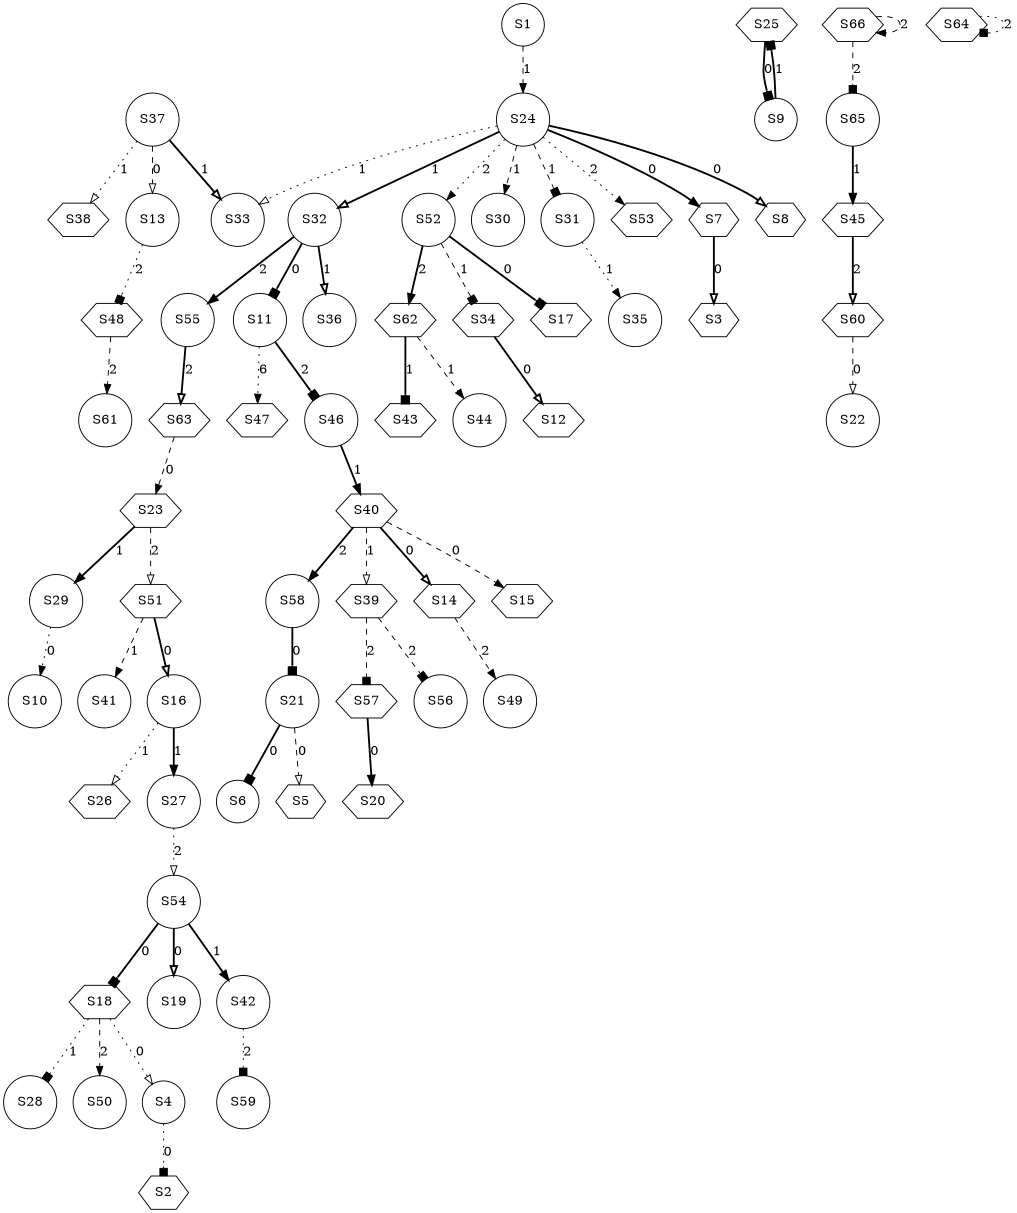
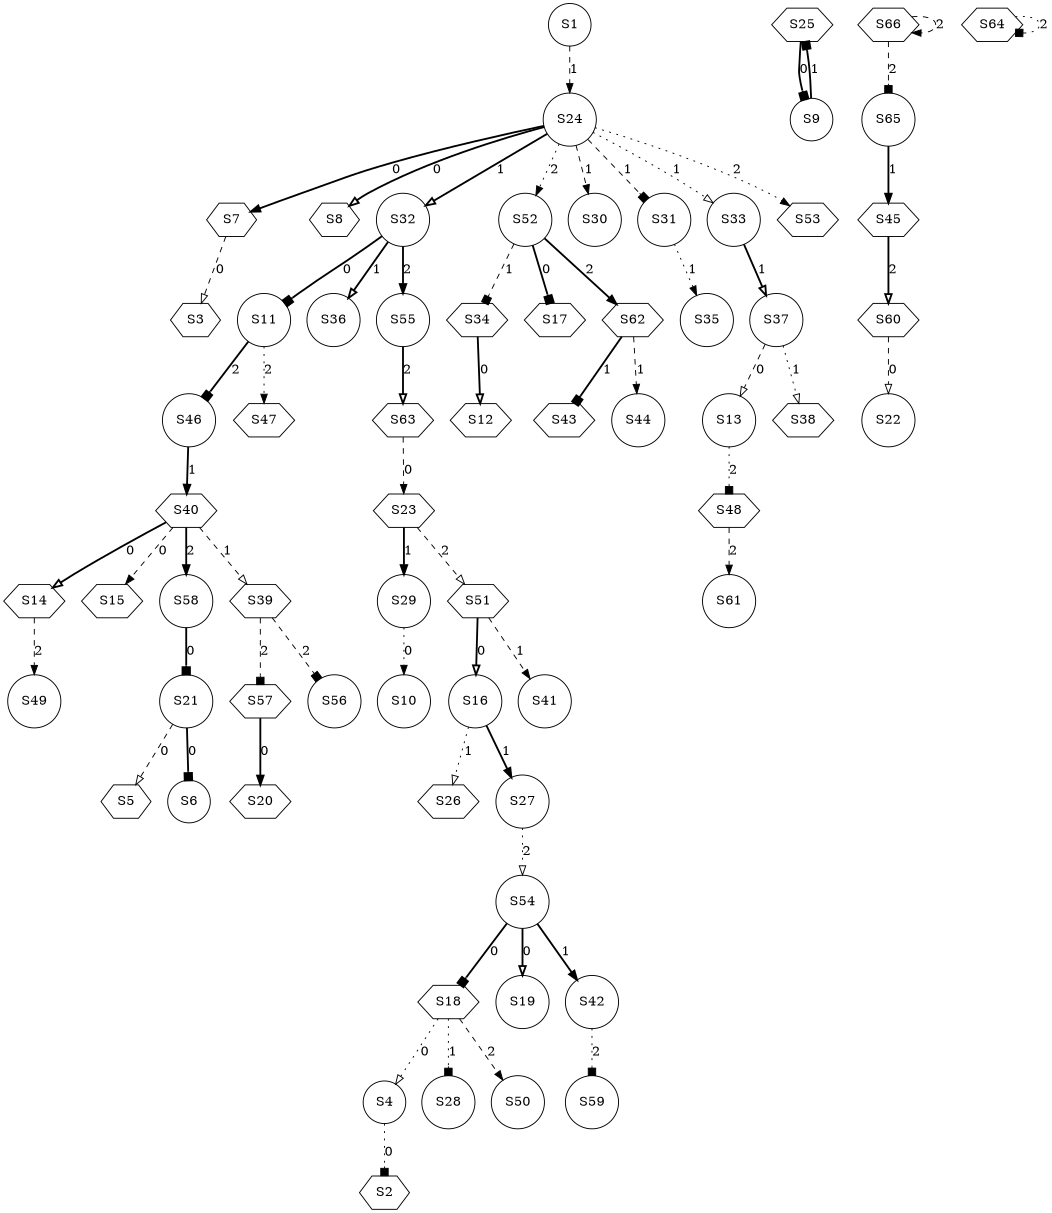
edge "S37" -> "S33": reversed
edge "S7" -> "S3": style bold -> dashed
edge "S11" -> "S47": label "6" -> "2"
